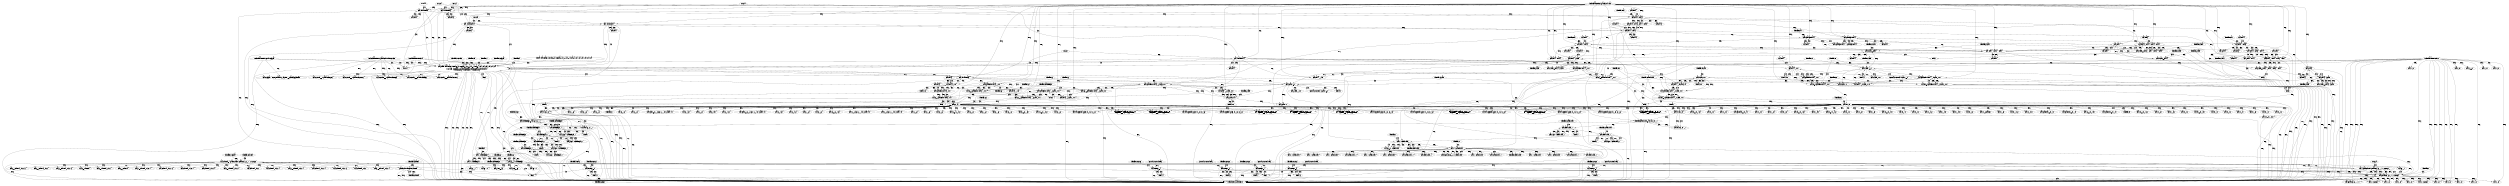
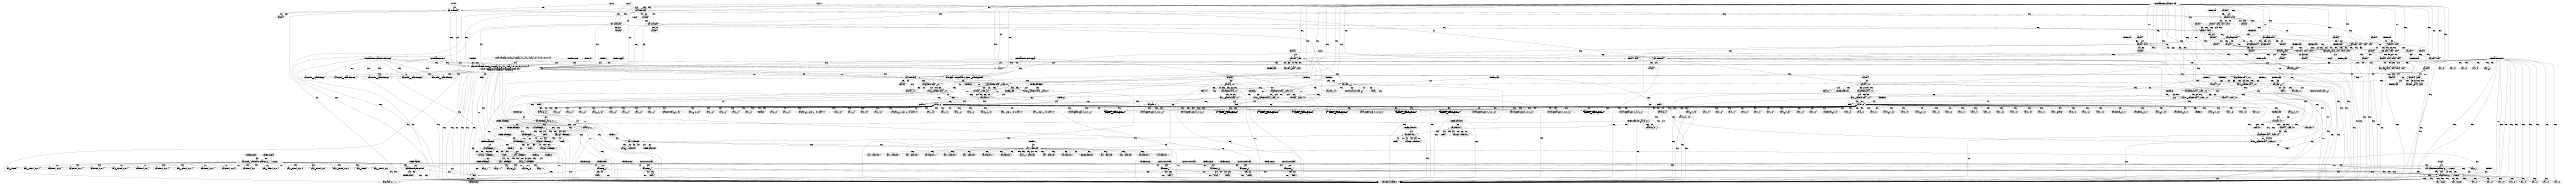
edge "(Call,mat[0] * mat[3] - mat[1] * mat[2])" -> "(Call,splashFloor(mat[5] + yScale - 0.01))": now "(MethodParameterIn,SplashCoord *mat)" -> "(Call,splashFloor(mat[5] + yScale - 0.01))"
edge "(Call,mat[4] + xScale - 0.01)" -> "(Call,xScale - 0.01)": now "(Call,lrx = tx + lrx1)" -> "(Call,xScale - 0.01)"
node "(Call,lly = ty + lly1)": label "(Call,lly = ty + lly1)" -> "(SplashColorMode,lly = ty + lly1)"
node "(SplashColorPtr,xq = w % scaledWidth)": label "(SplashColorPtr,xq = w % scaledWidth)" -> "(Call,xq = w % scaledWidth)"
